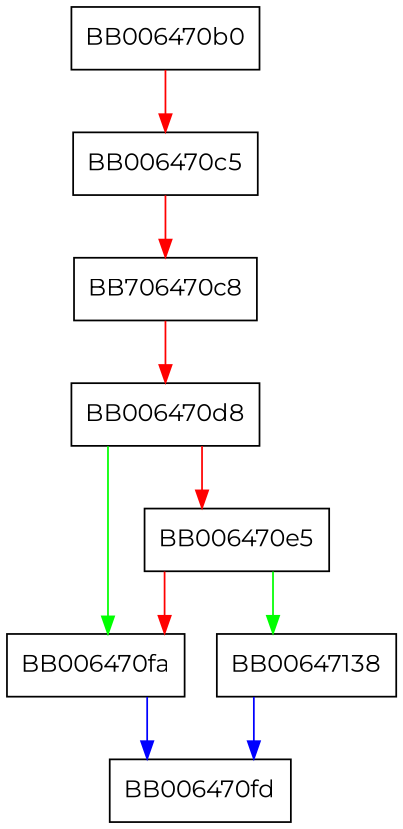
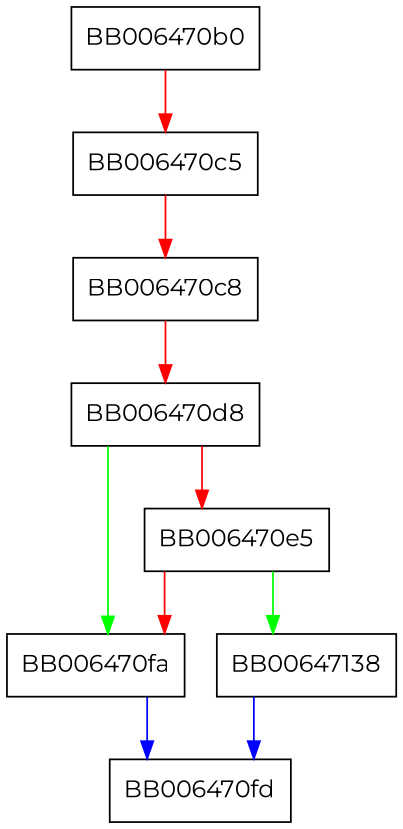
node "BB706470c8": label "BB706470c8" -> "BB006470c8"
